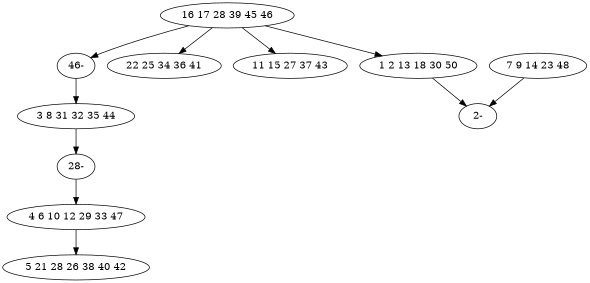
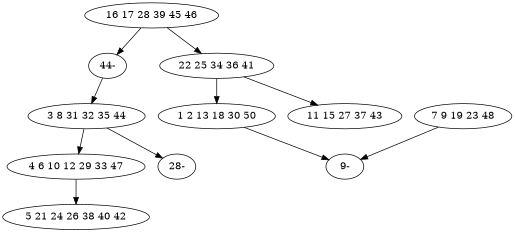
edge "16 17 28 39 45 46" -> "11 15 27 37 43": now "22 25 34 36 41" -> "11 15 27 37 43"
edge "16 17 28 39 45 46" -> "1 2 13 18 30 50": now "22 25 34 36 41" -> "1 2 13 18 30 50"
node "46-": label "46-" -> "44-"
node "7 9 14 23 48": label "7 9 14 23 48" -> "7 9 19 23 48"
node "2-": label "2-" -> "9-"
edge "28-" -> "4 6 10 12 29 33 47": now "3 8 31 32 35 44" -> "4 6 10 12 29 33 47"
node "5 21 28 26 38 40 42": label "5 21 28 26 38 40 42" -> "5 21 24 26 38 40 42"
